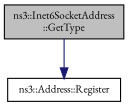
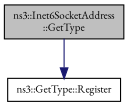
node "ns3::Address::Register": label "ns3::Address::Register" -> "ns3::GetType::Register"
